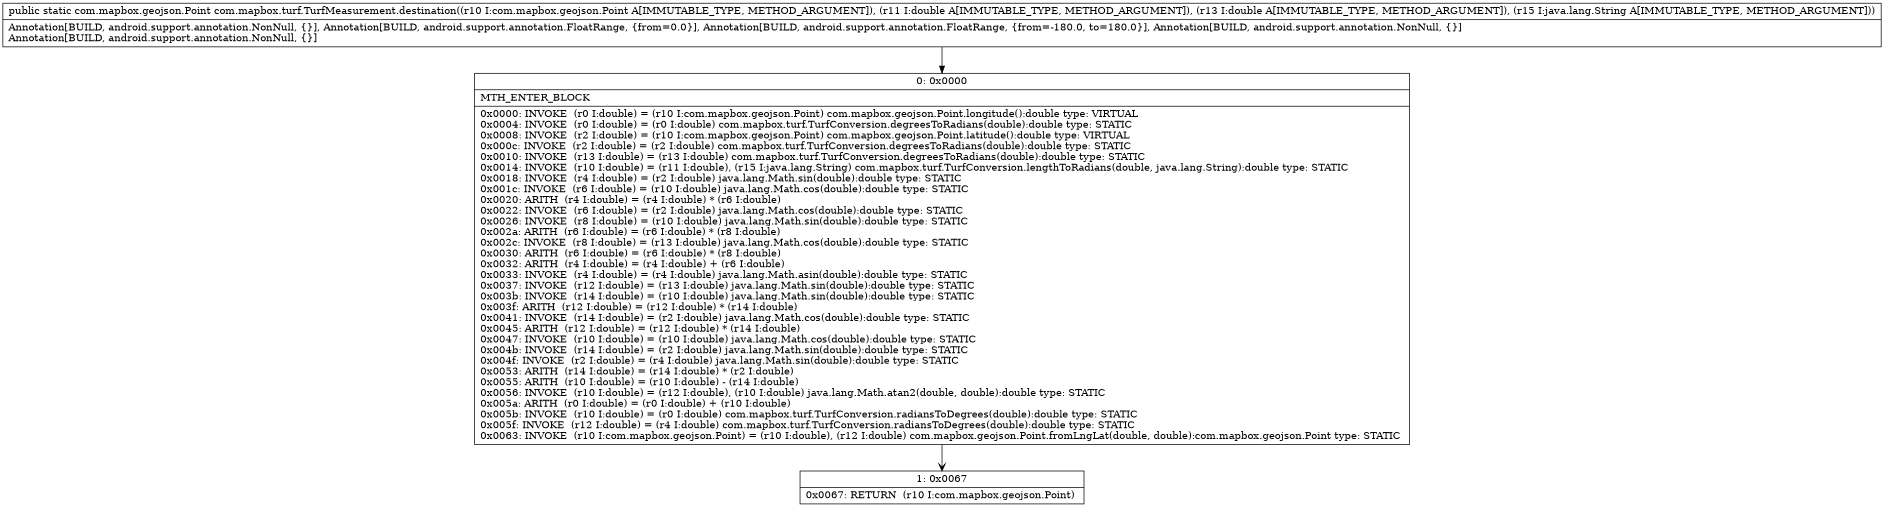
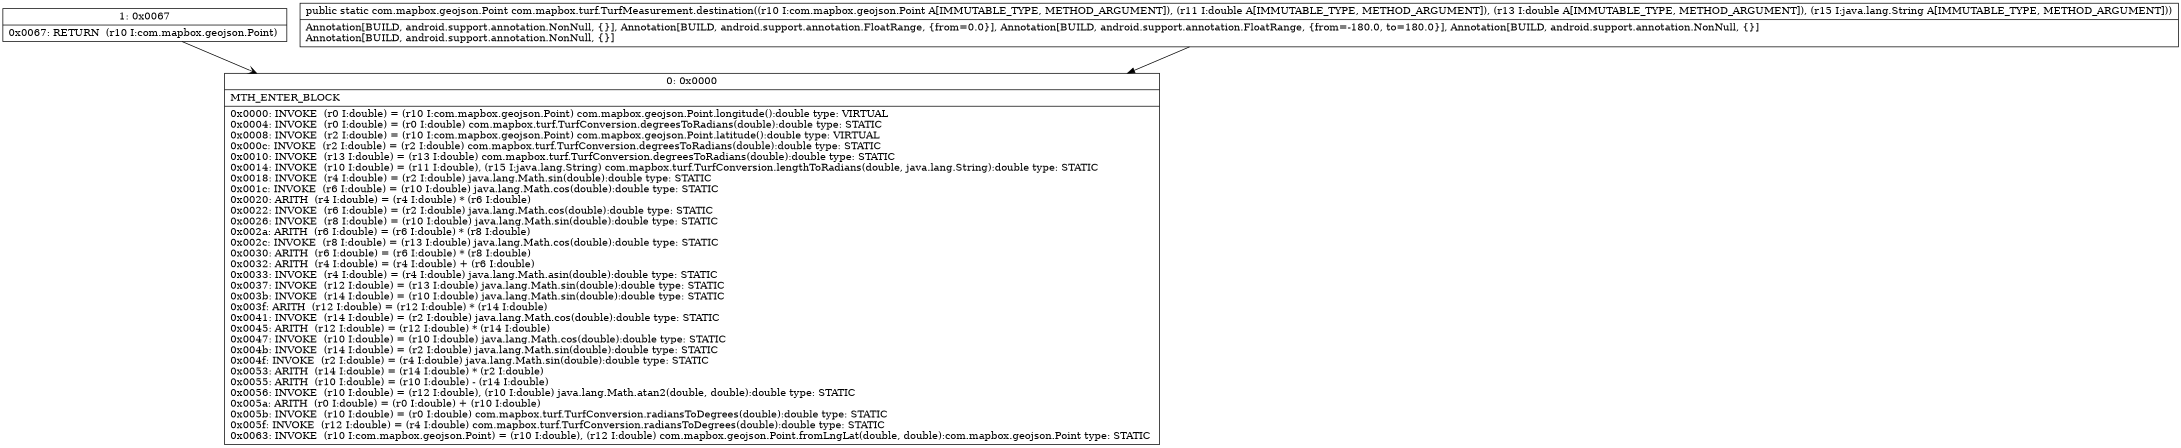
edge "0: 0x0000" -> "1: 0x0067": reversed
